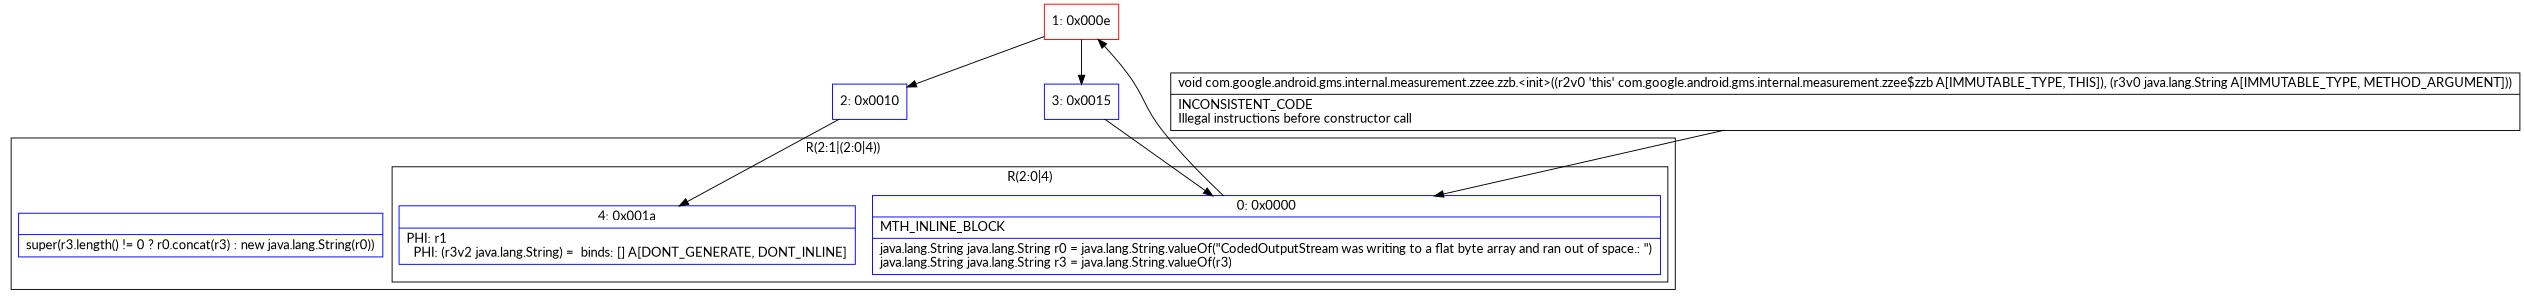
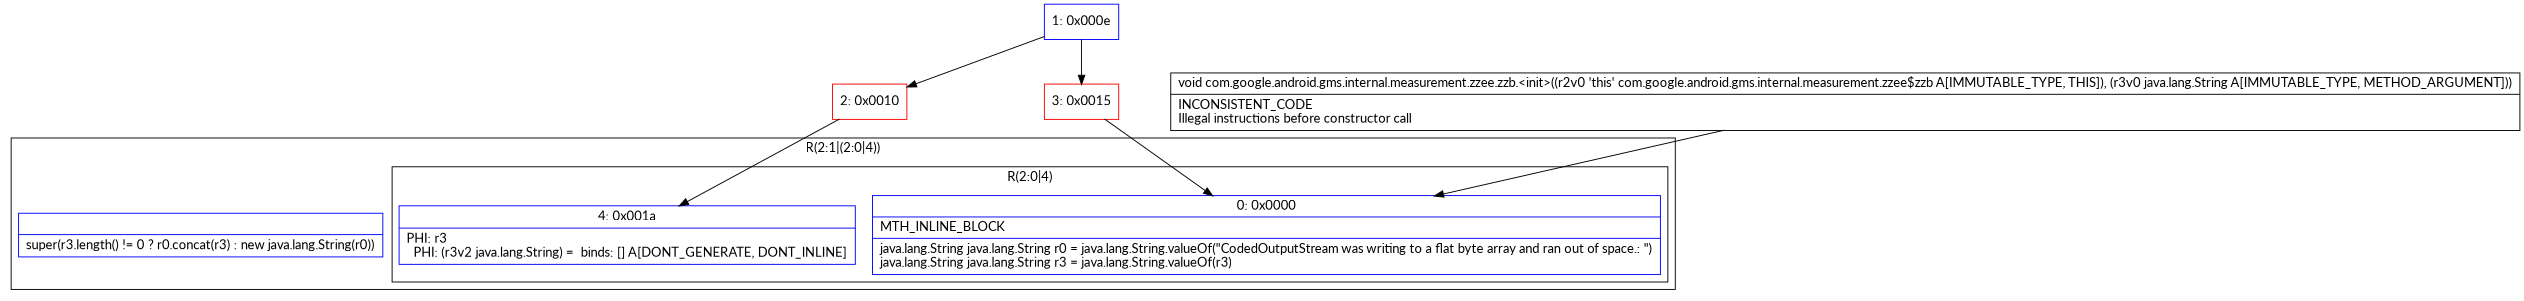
node "1: 0x000e": color red -> blue
node "2: 0x0010": color blue -> red
node "3: 0x0015": color blue -> red
edge "0: 0x0000" -> "1: 0x000e": removed
node "4: 0x001a": text "PHI: r1" -> "PHI: r3"
